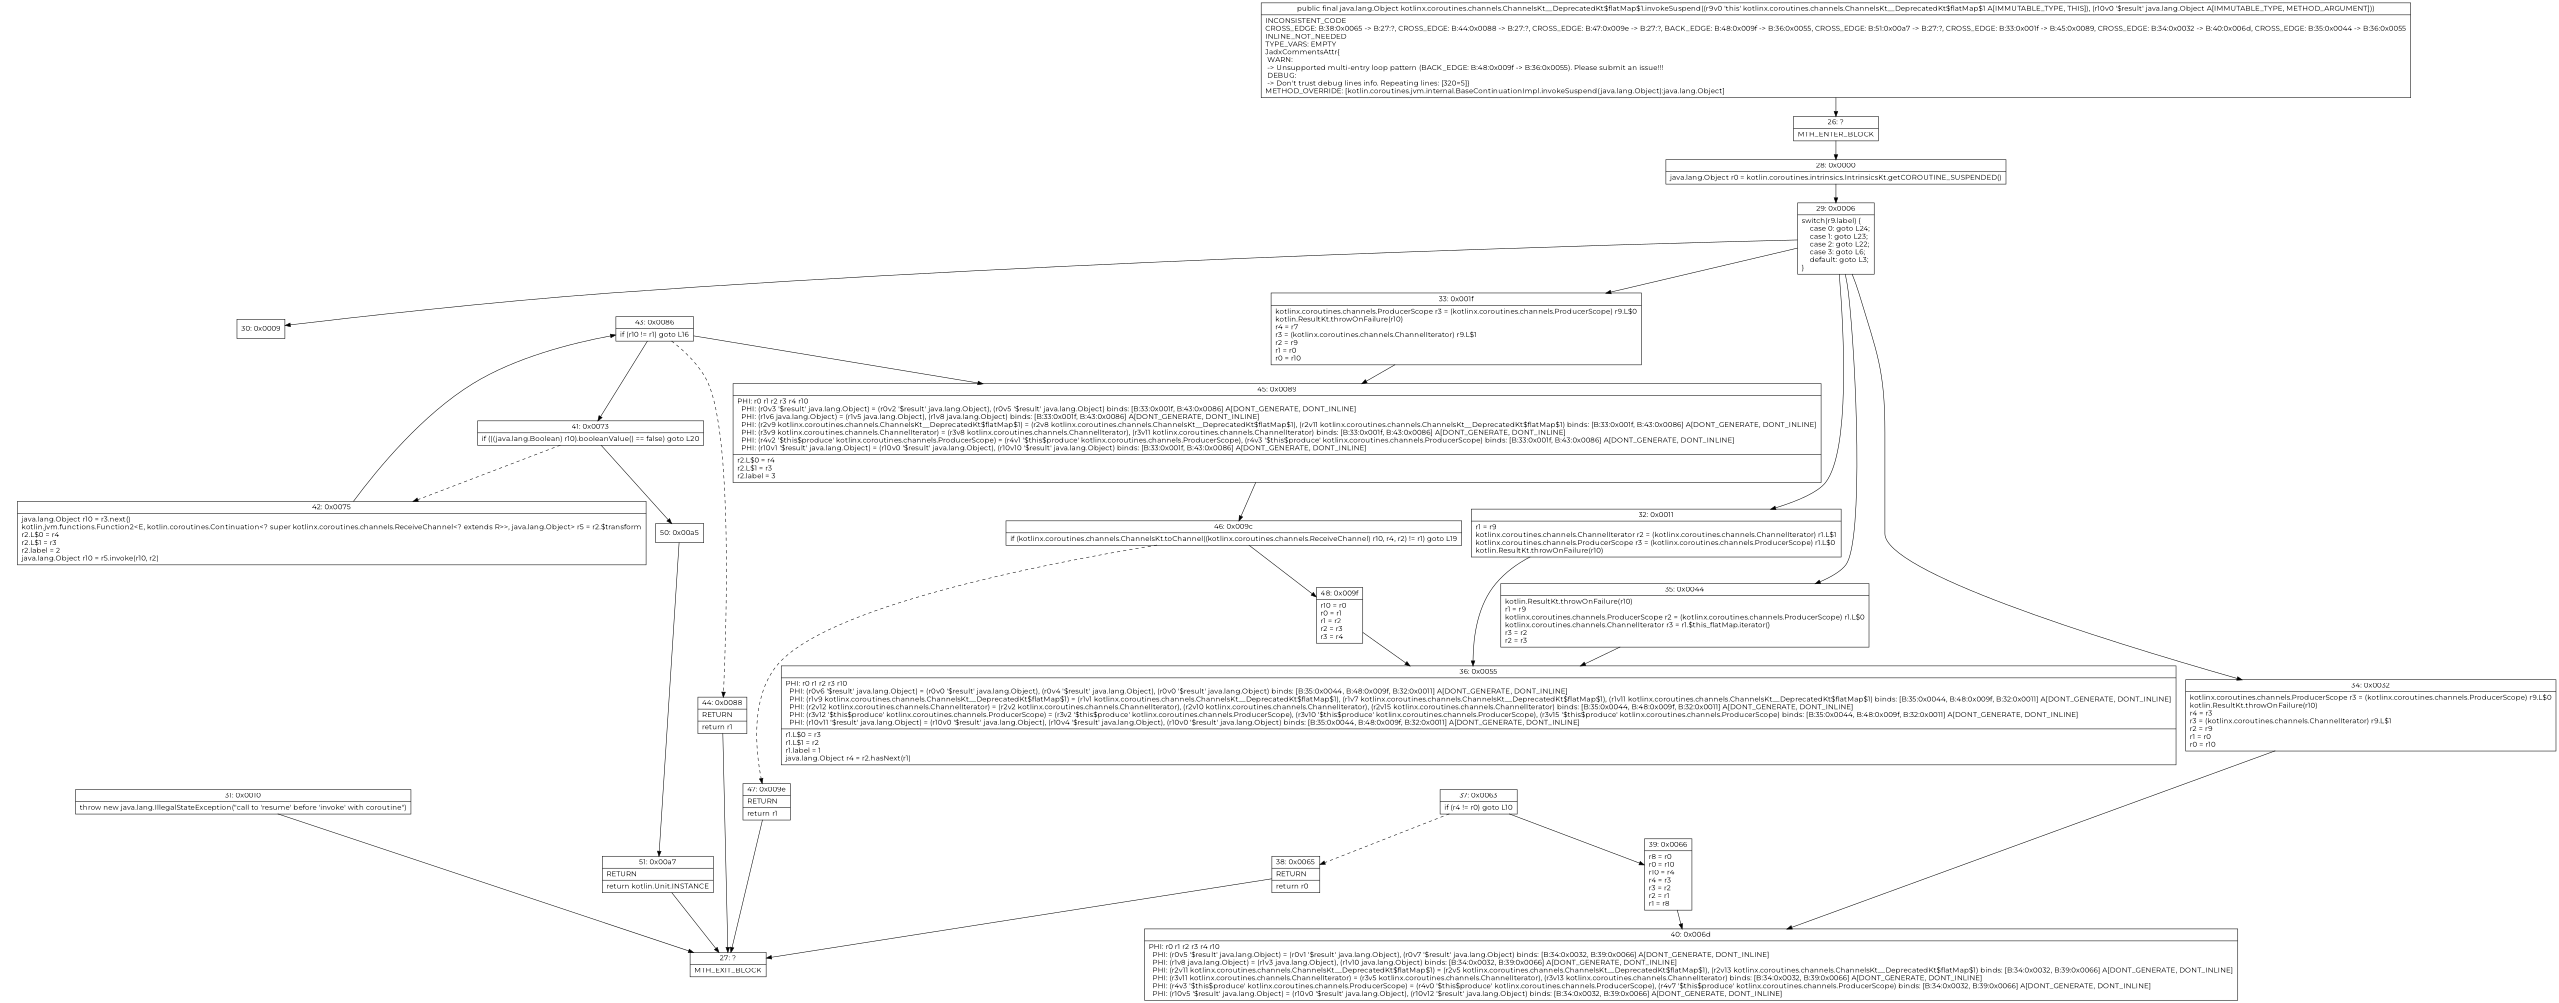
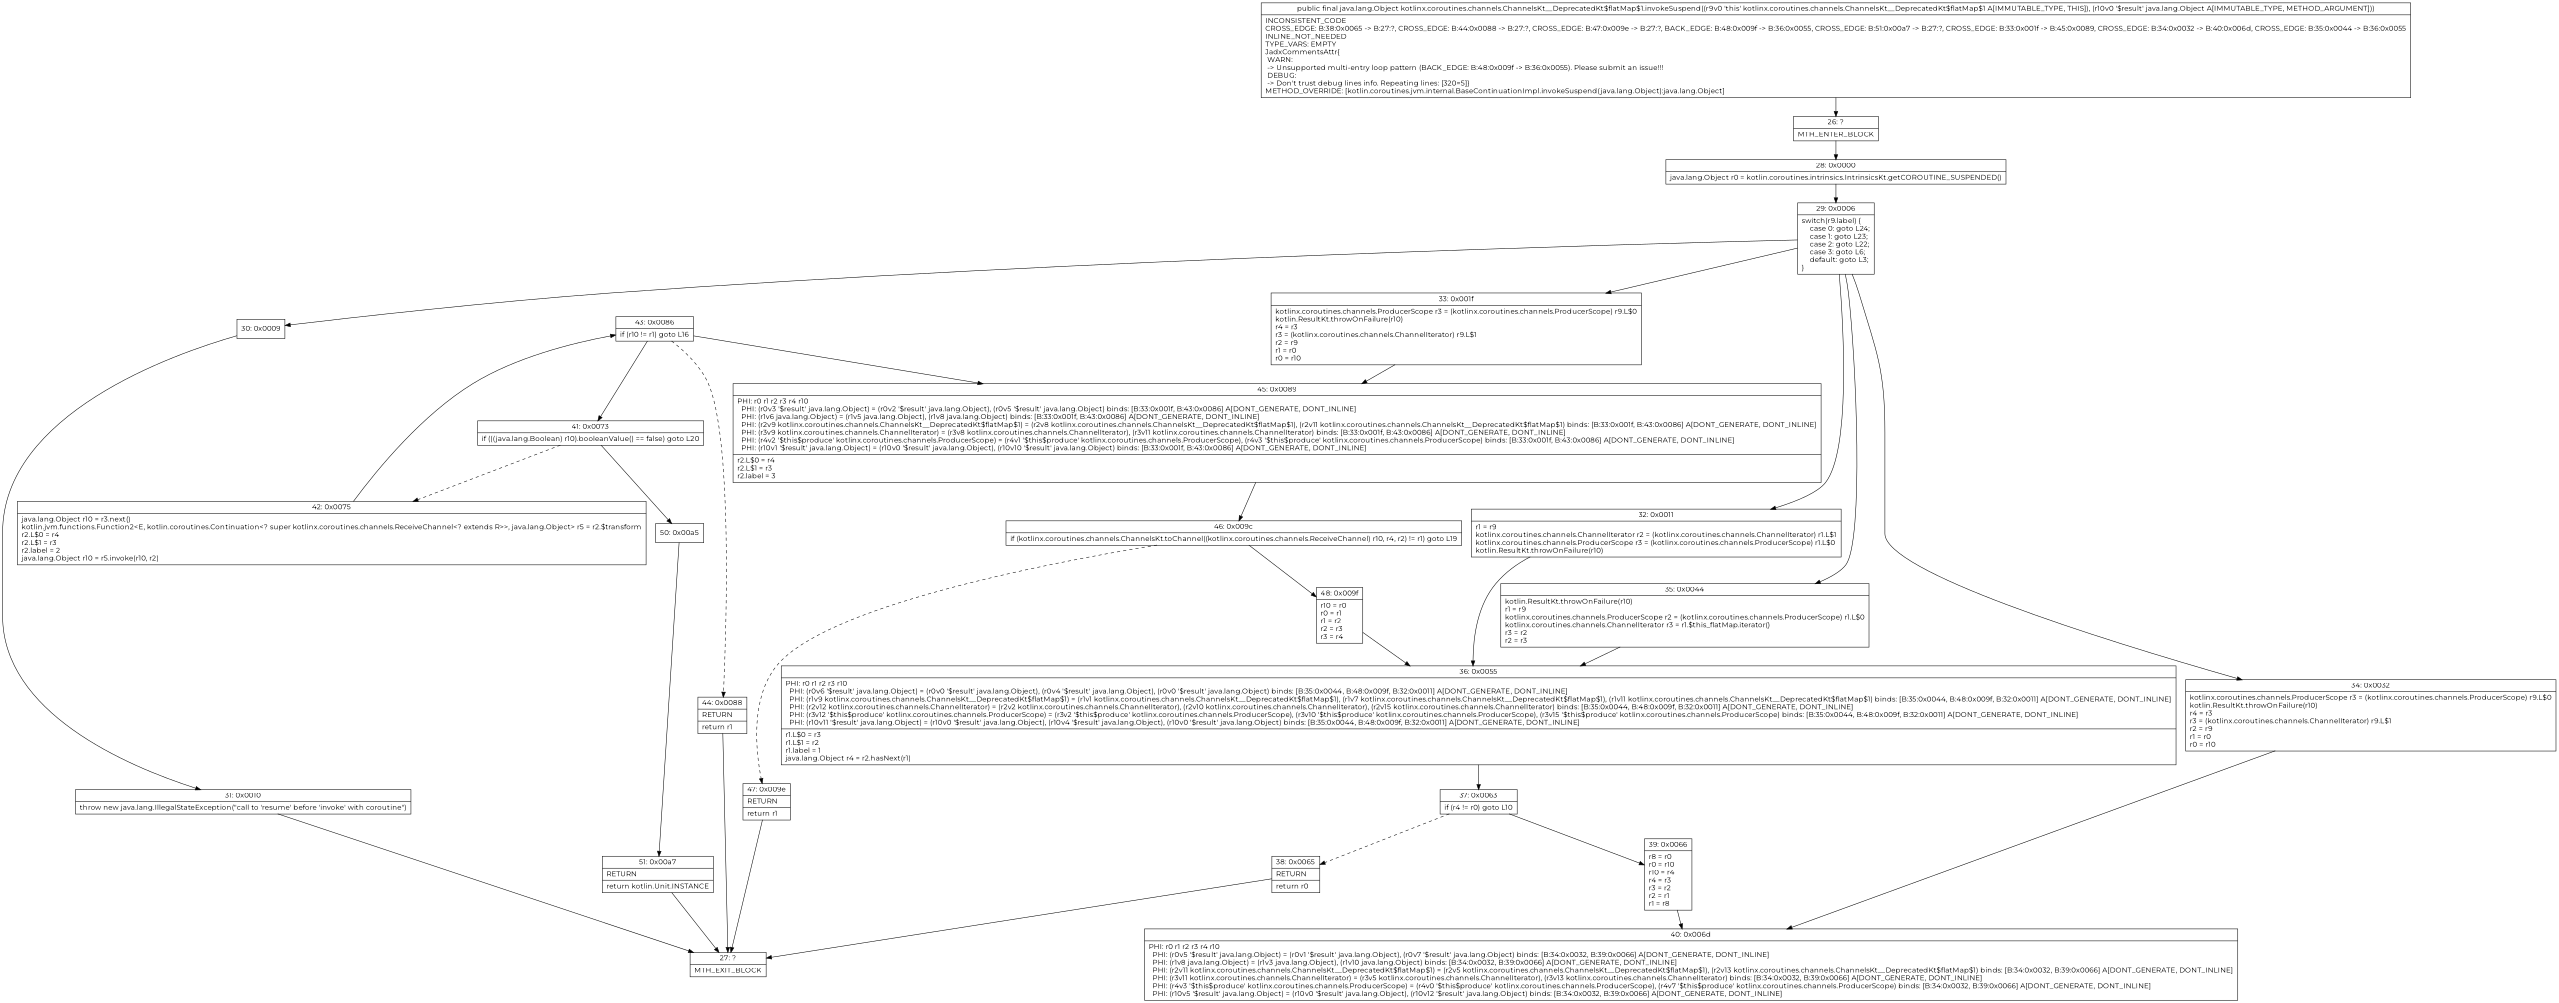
node "33: 0x001f": text "r4 = r7" -> "r4 = r3"
edge "30: 0x0009" -> "31: 0x0010": added
edge "36: 0x0055" -> "37: 0x0063": added
